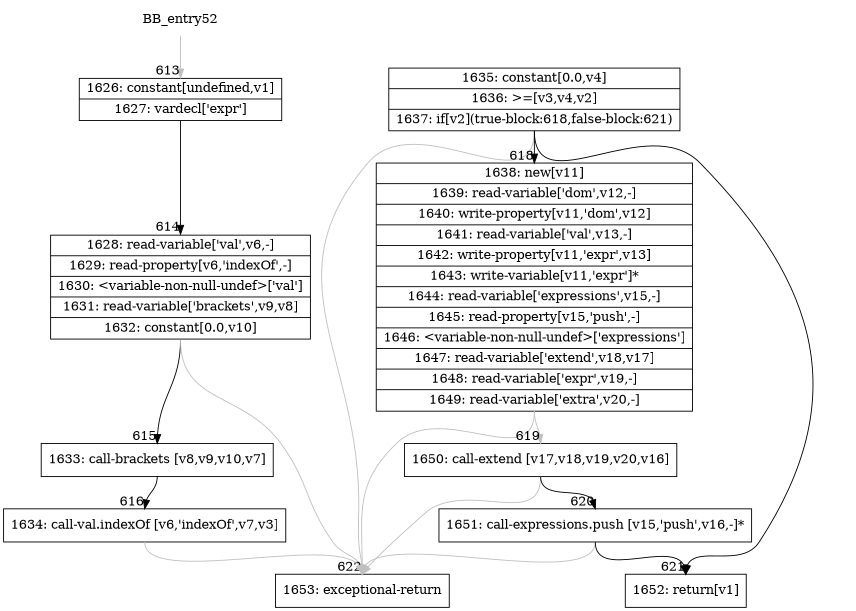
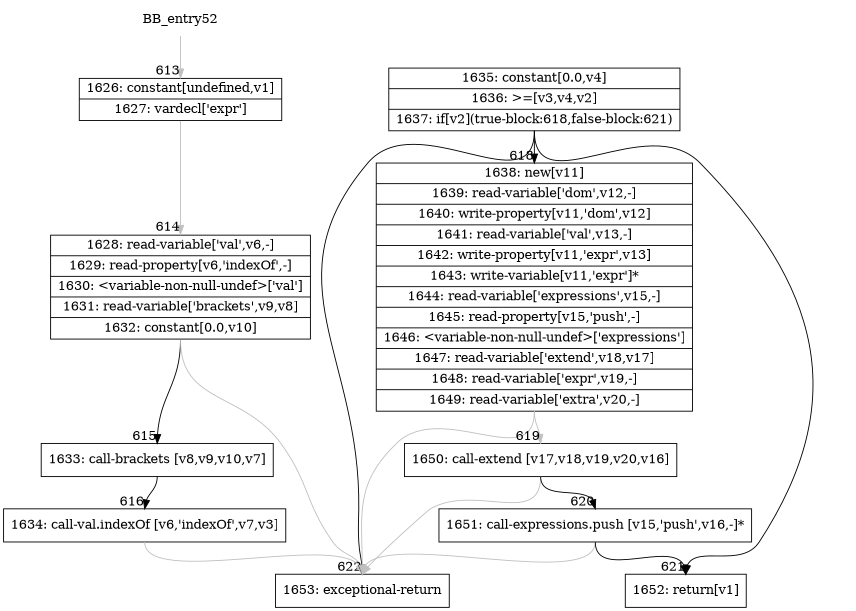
edge "1626: constant[undefined,v1]" -> "1628: read-variable['val',v6,-]": color black -> gray
edge "1635: constant[0.0,v4]" -> "1653: exceptional-return": color gray -> black
